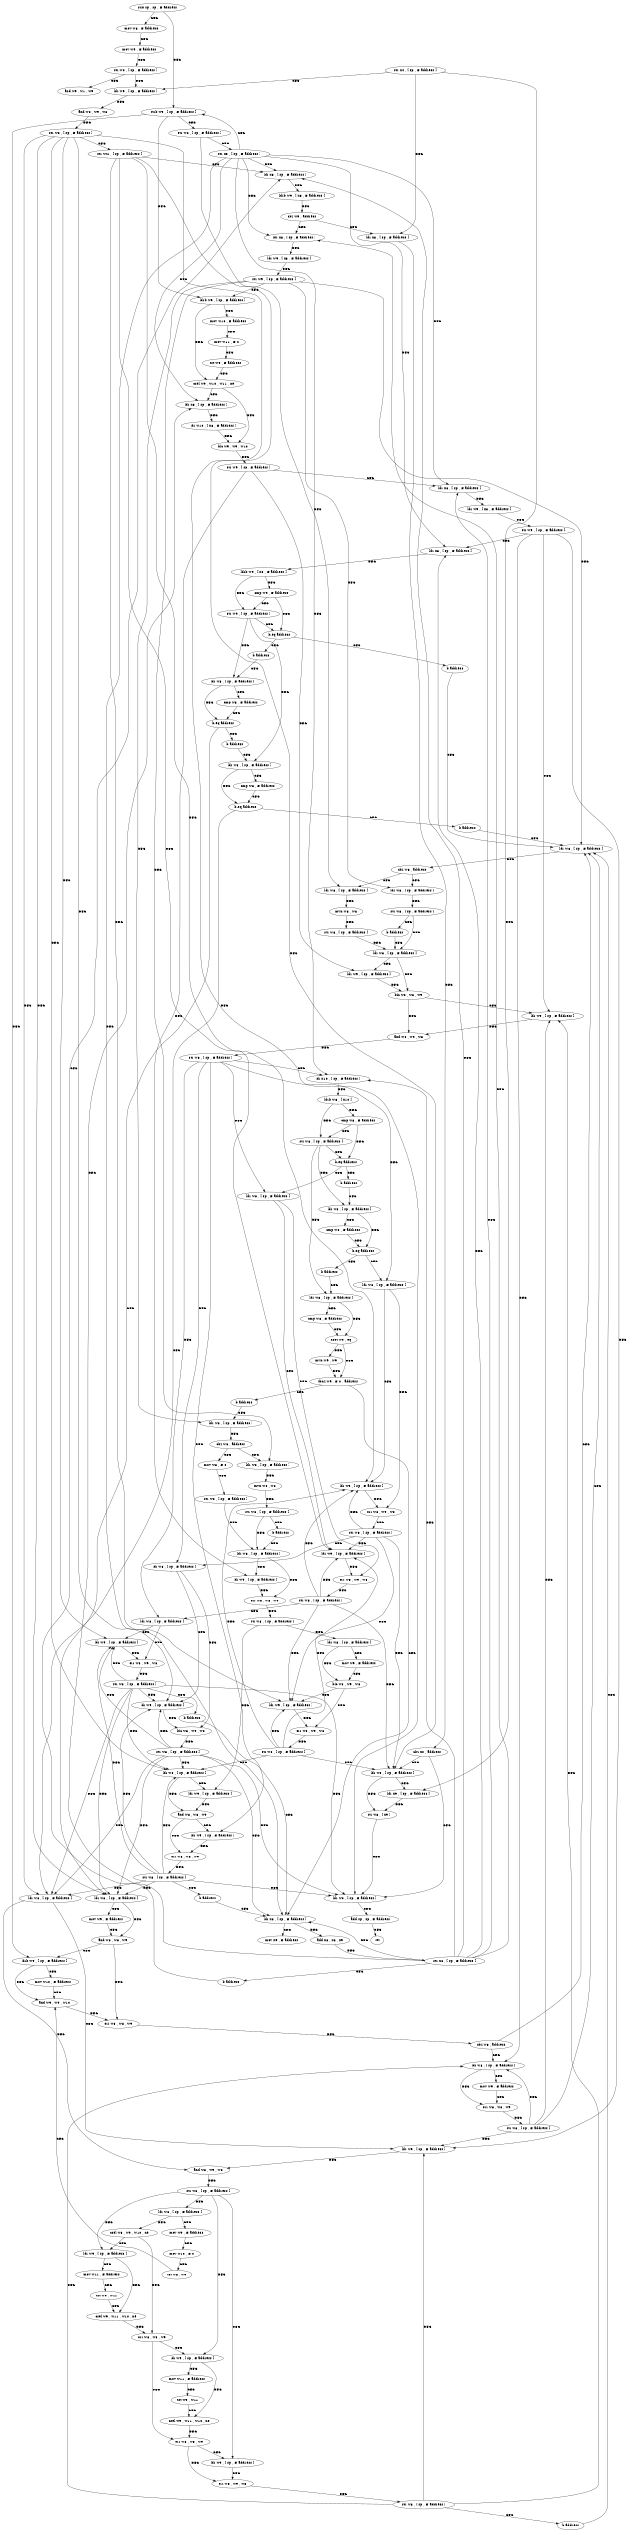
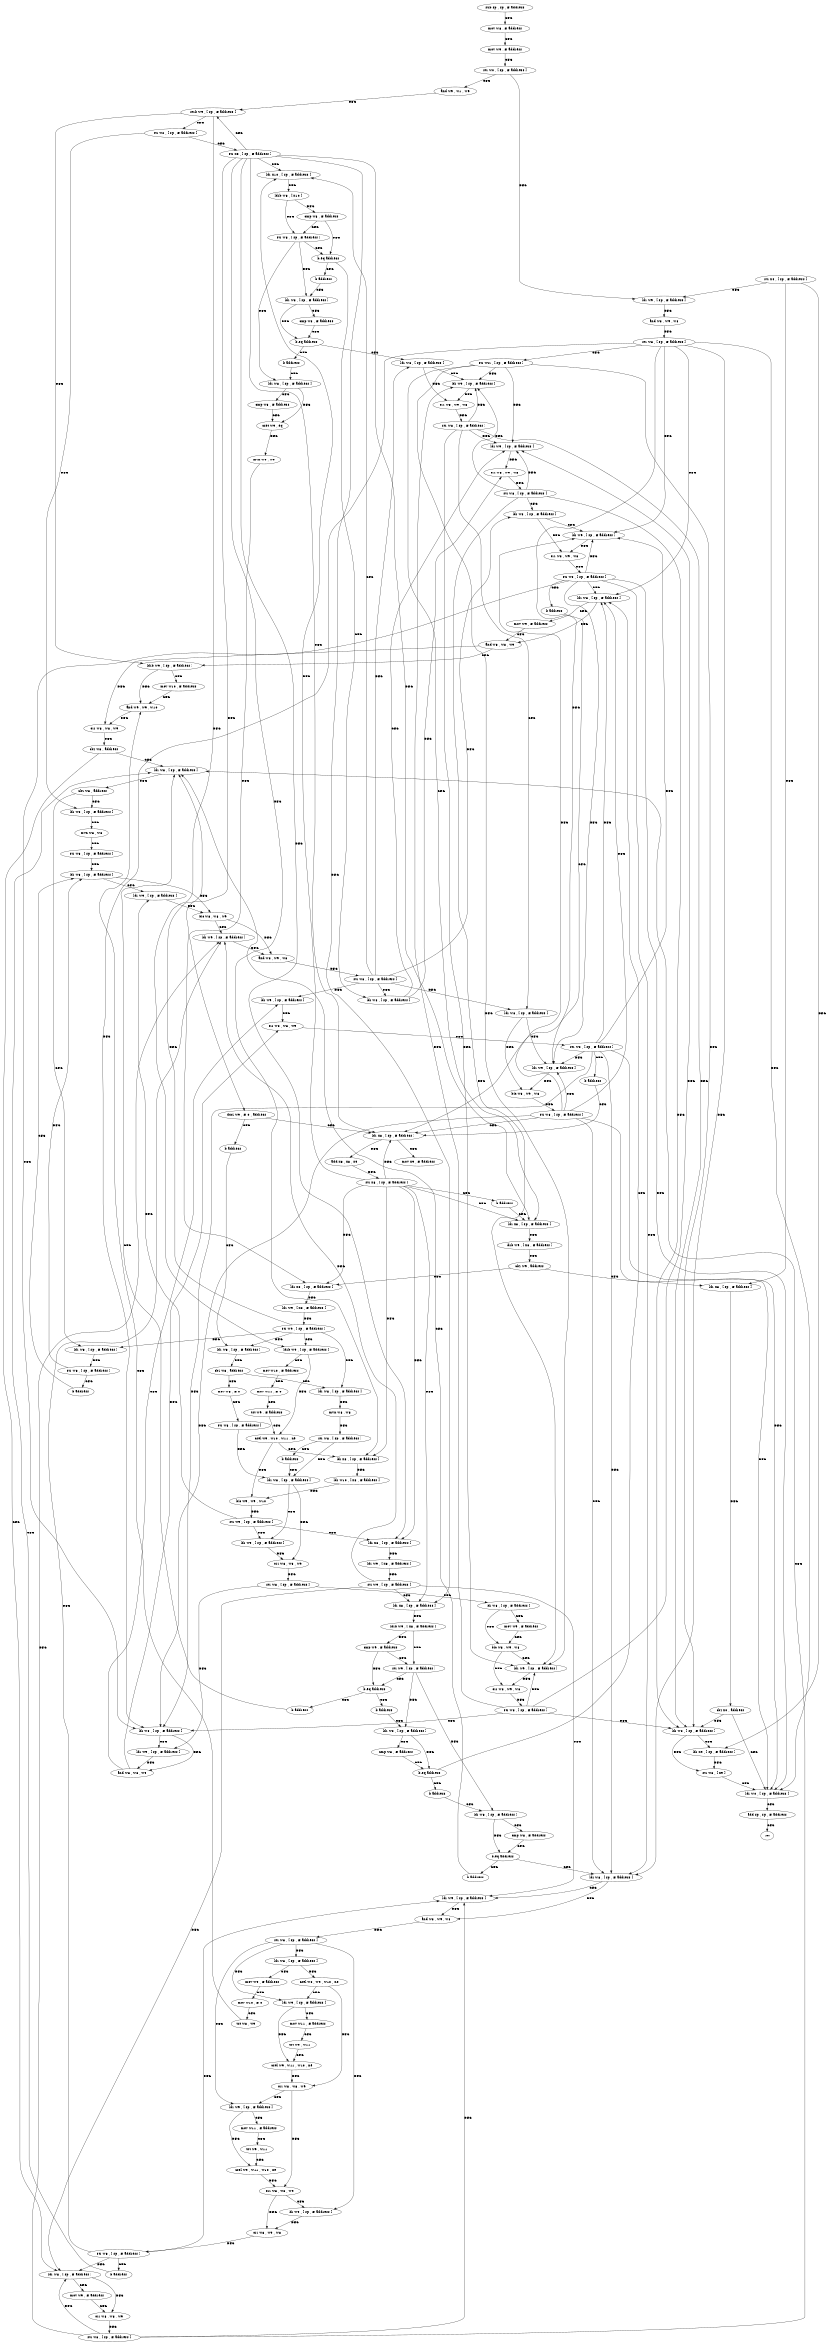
edge "sub sp , sp , # address" -> "strb w9 , [ sp , # address ]": now "and w9 , w1 , w9" -> "strb w9 , [ sp , # address ]"
edge "cset w9 , eq" -> "tbnz w9 , # 0 , address": removed, label "DFG"
